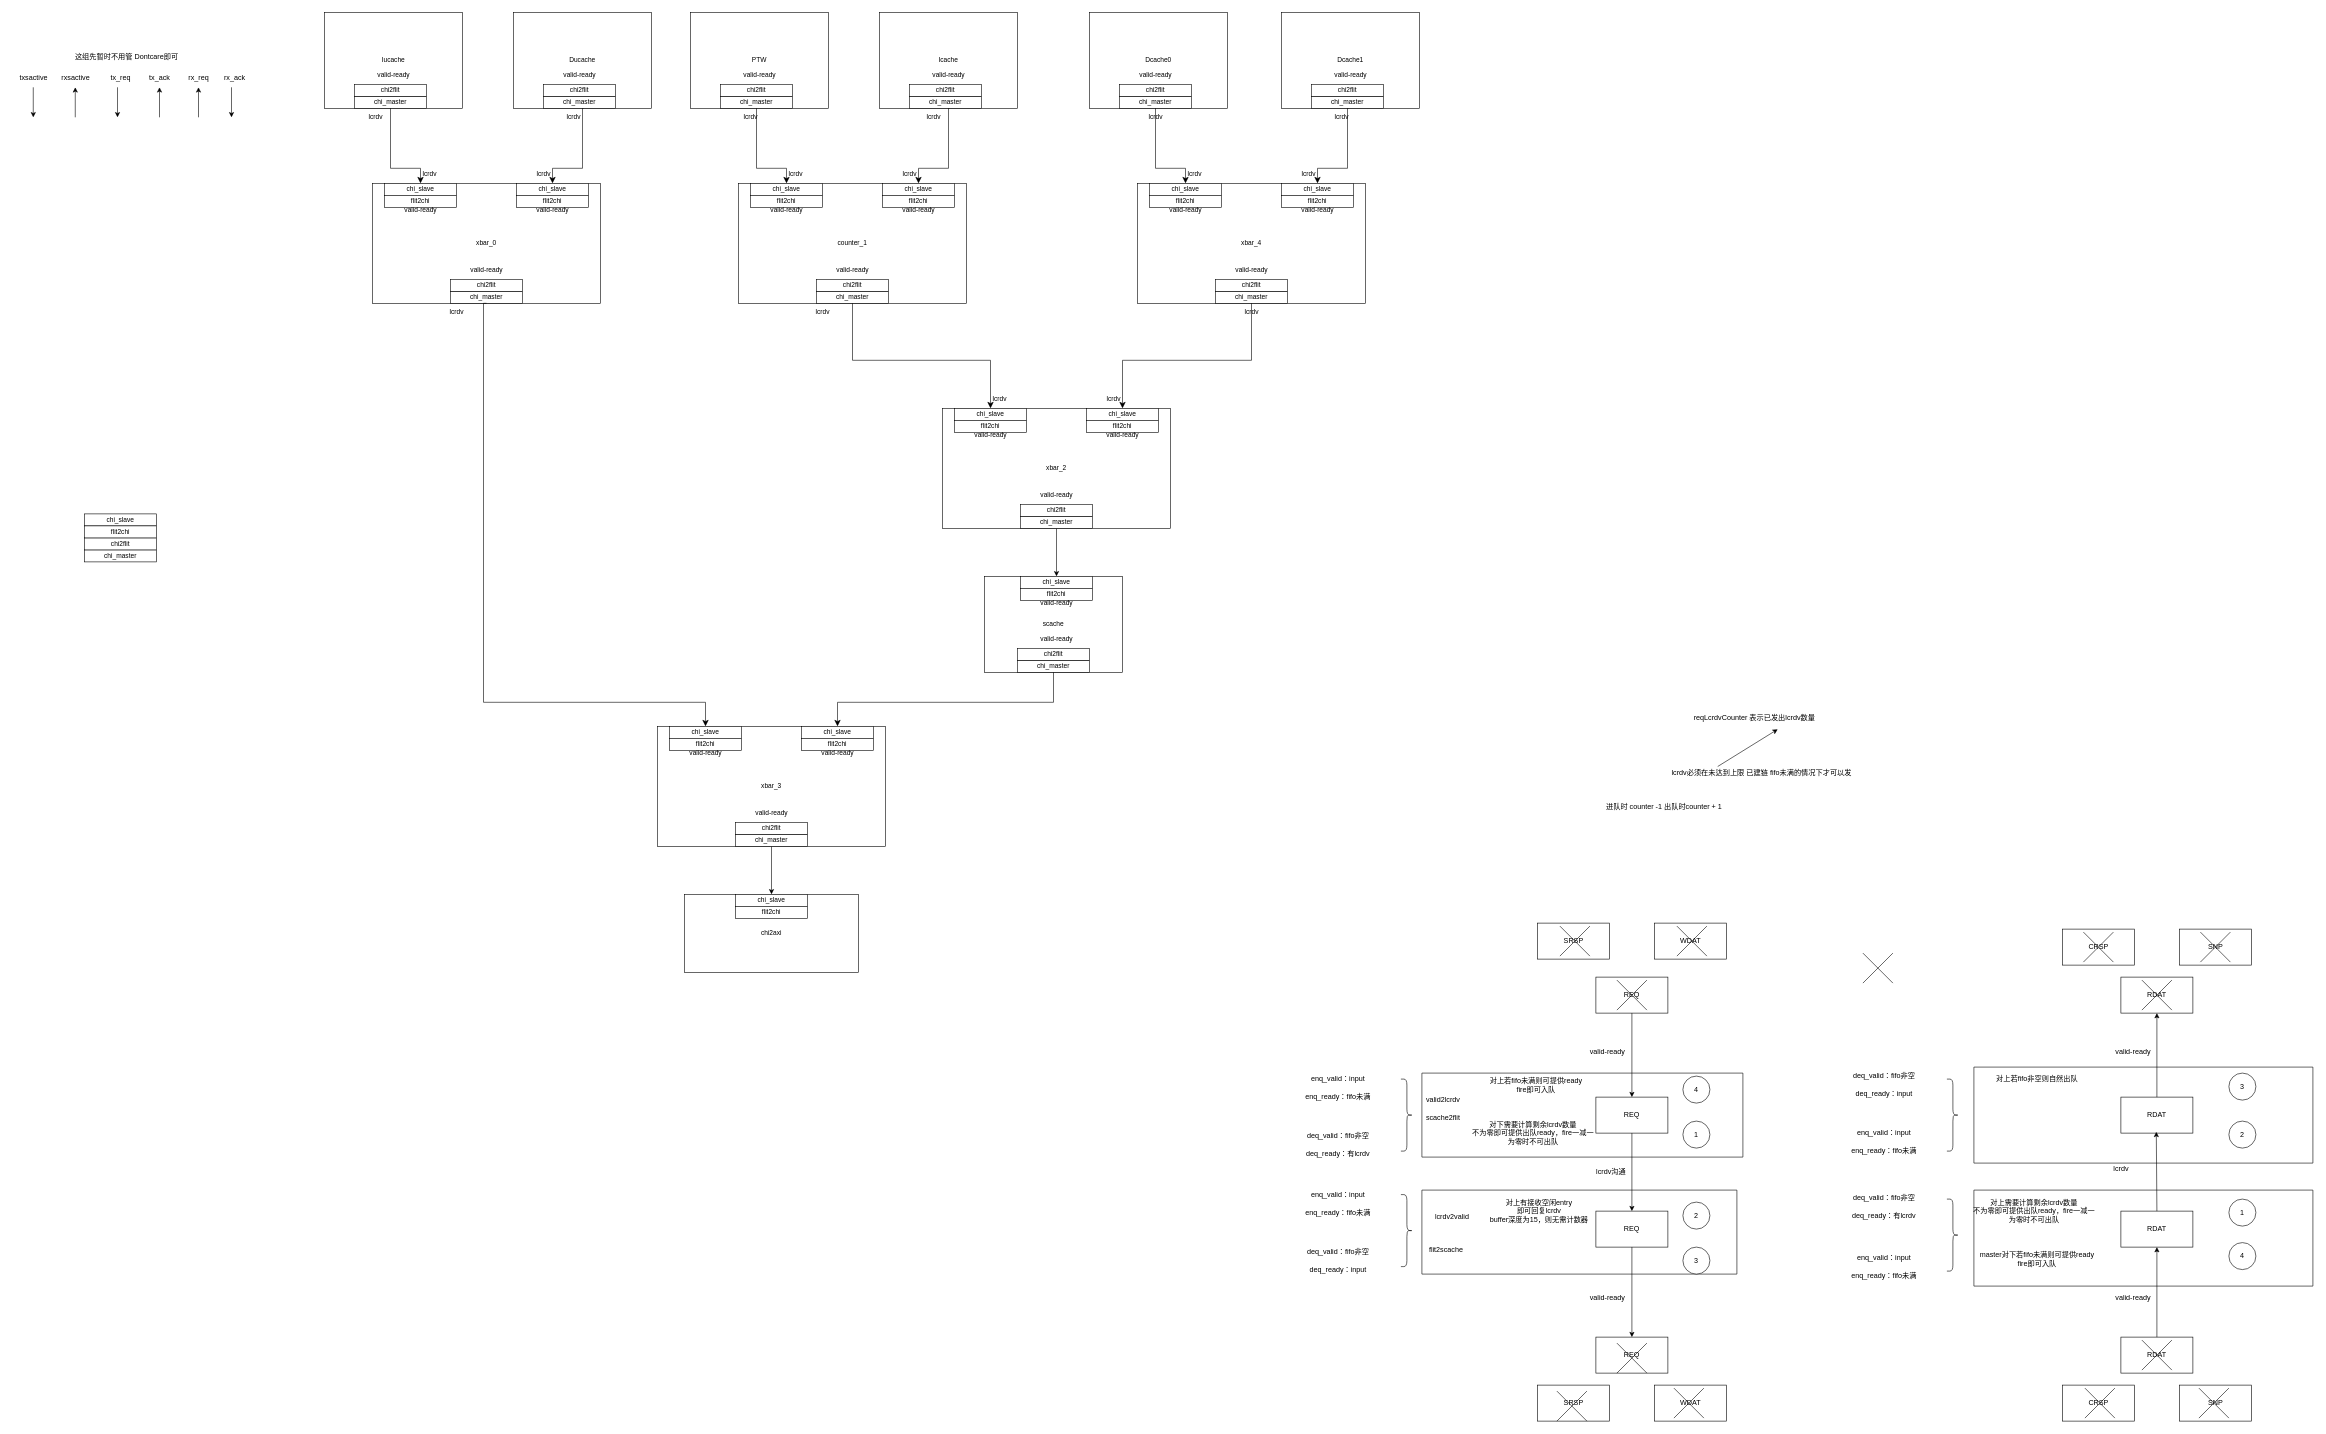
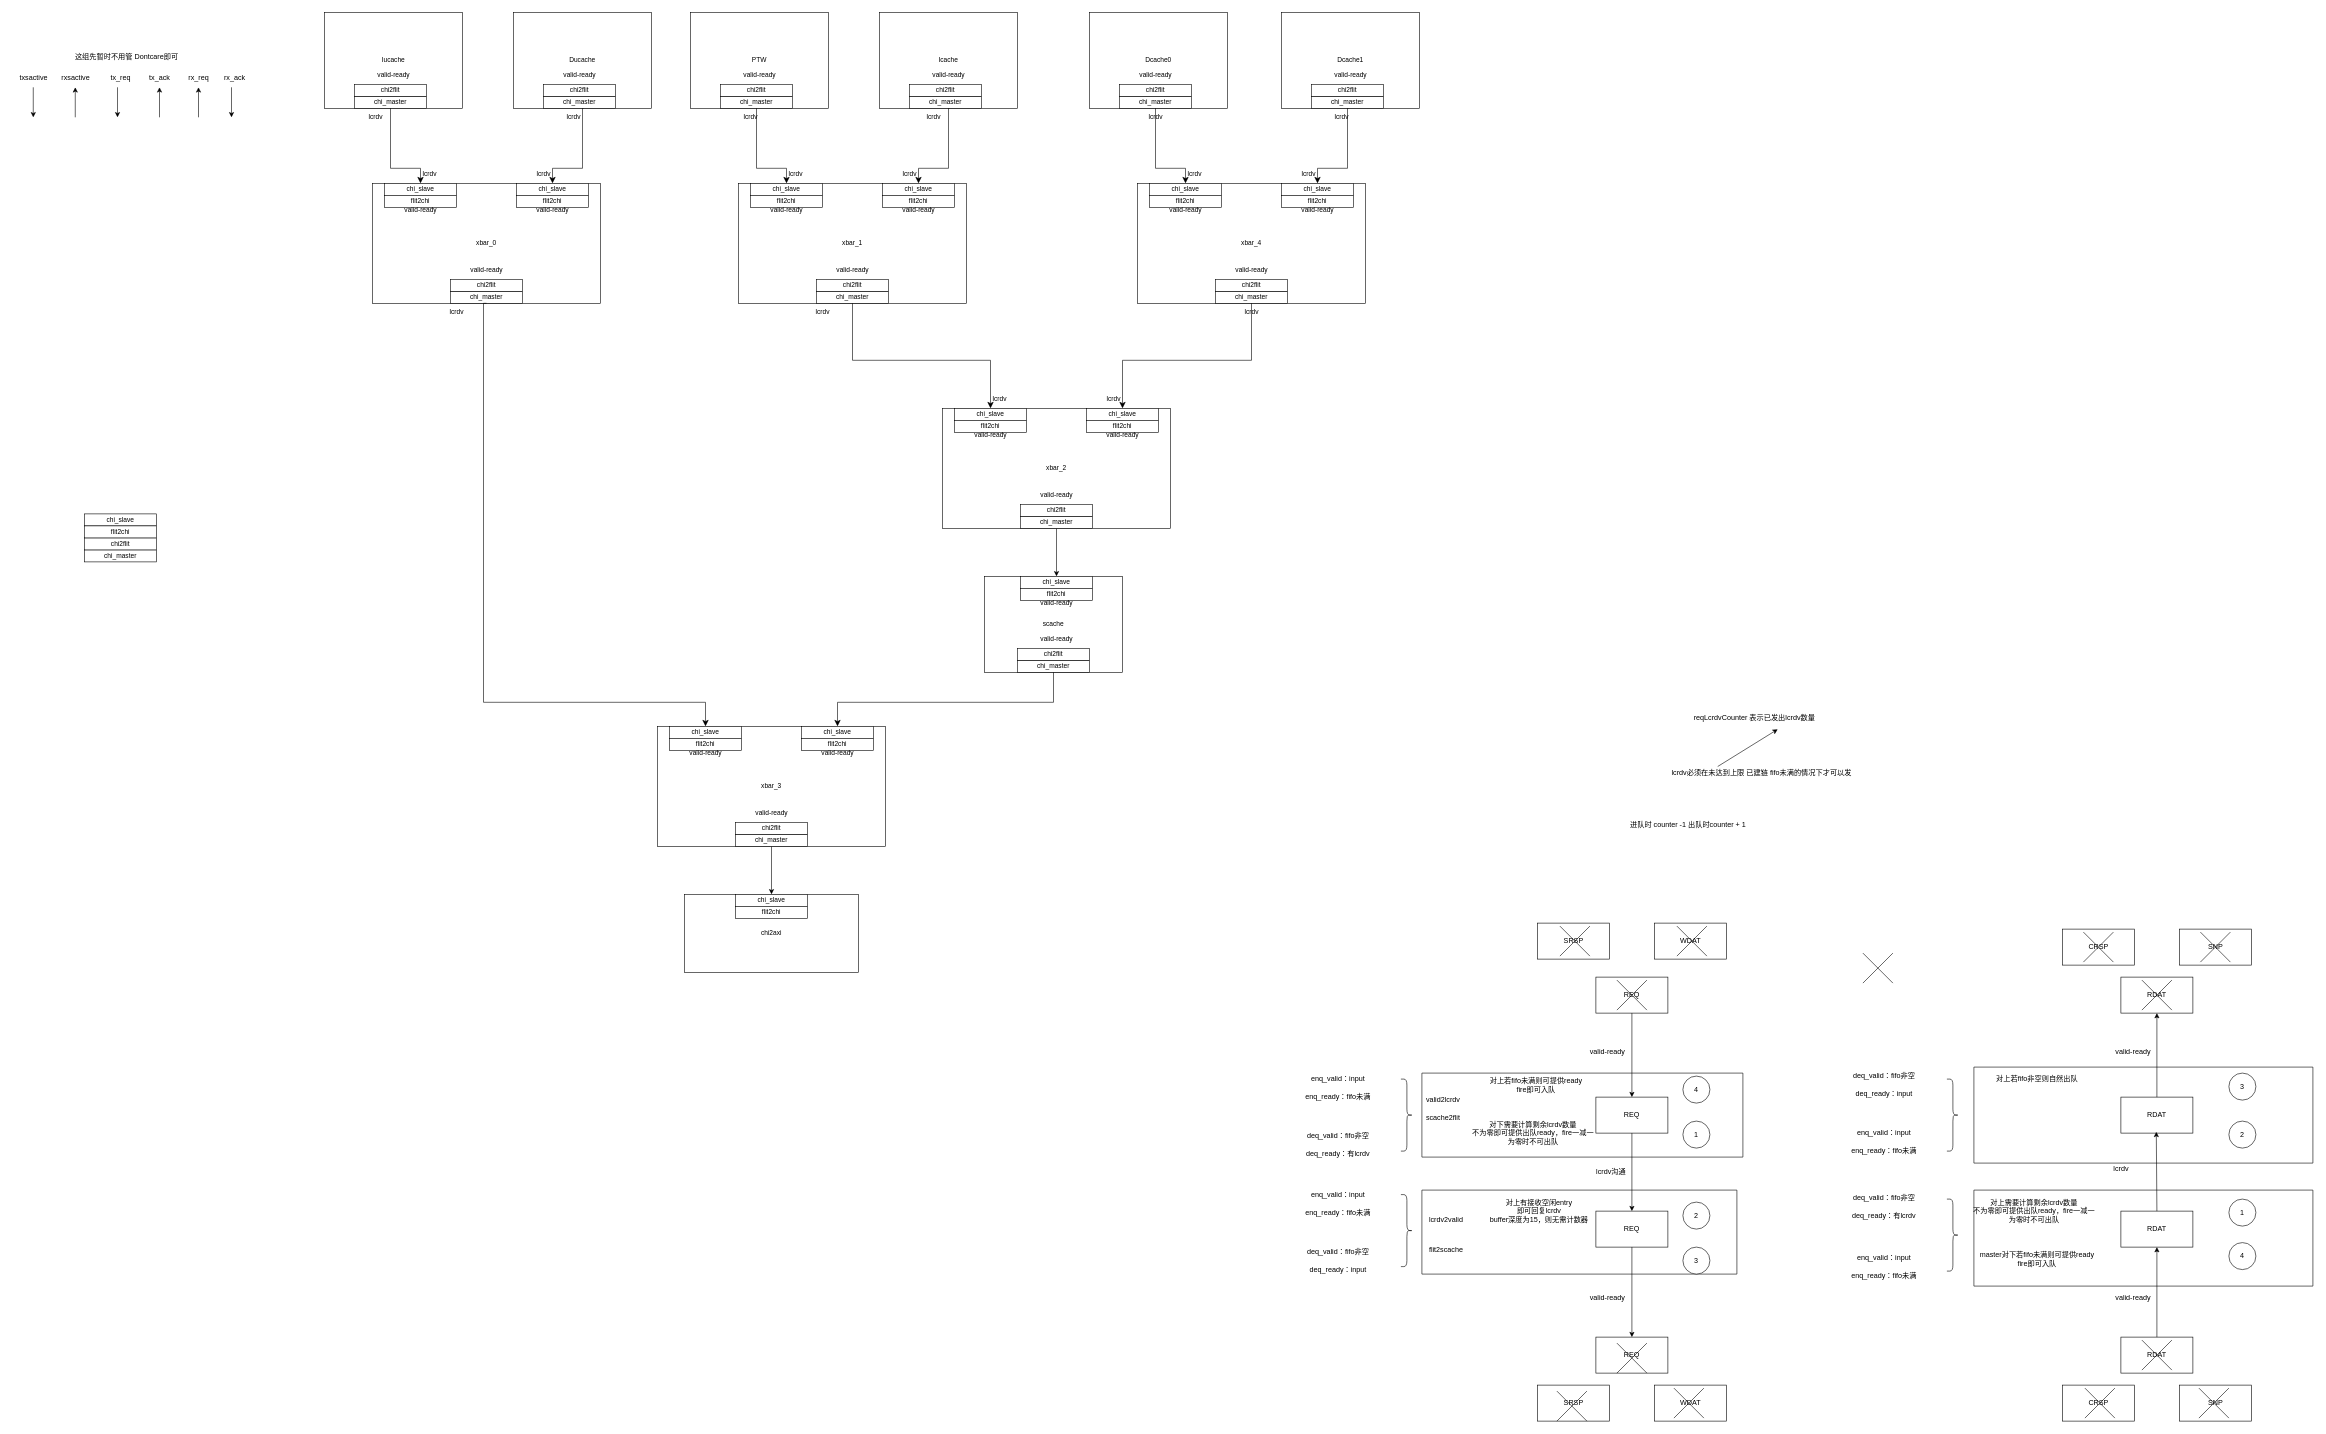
node "counter_1": label "counter_1" -> "xbar_1"
node "进队时 counter -1 出队时counter + 1": moved (1665, 807) -> (1689, 825)
node "lcrdv2valid": moved (1452, 1217) -> (1446, 1220)
